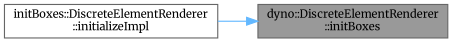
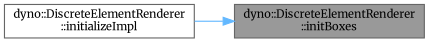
node "initBoxes::DiscreteElementRenderer ::initializeImpl": label "initBoxes::DiscreteElementRenderer ::initializeImpl" -> "dyno::DiscreteElementRenderer ::initializeImpl"
